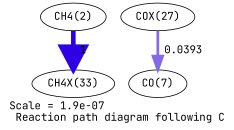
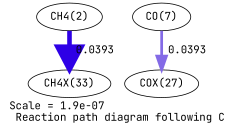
edge "COX(27)" -> "CO(7)": reversed
edge "CH4(2)" -> "CH4X(33)": label " 1" -> " 0.0393"
